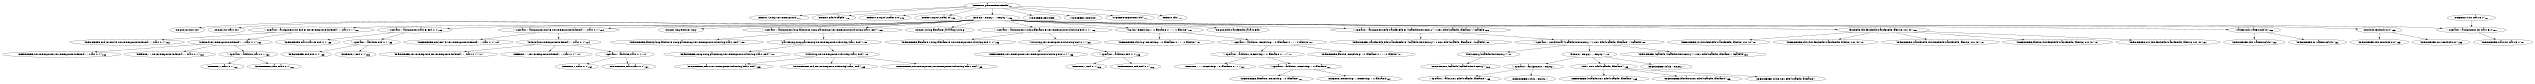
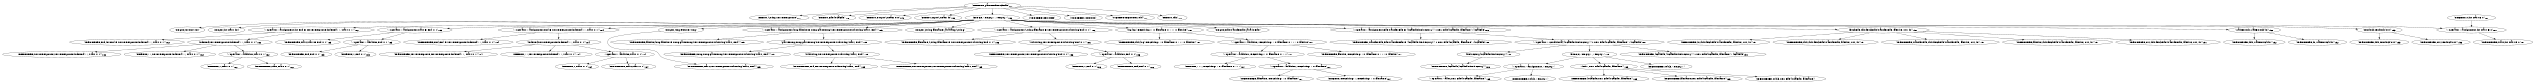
edge "(substring,serverResponse.substring(start, end))" -> "(IDENTIFIER,start,serverResponse.substring(start, end))": now "(LOCAL,long filesize: long)" -> "(IDENTIFIER,start,serverResponse.substring(start, end))"
